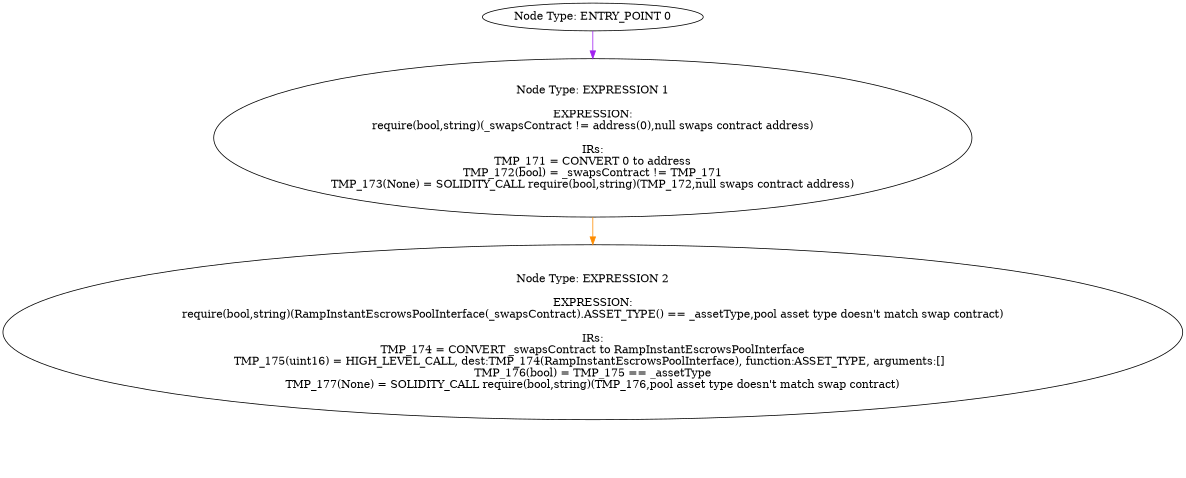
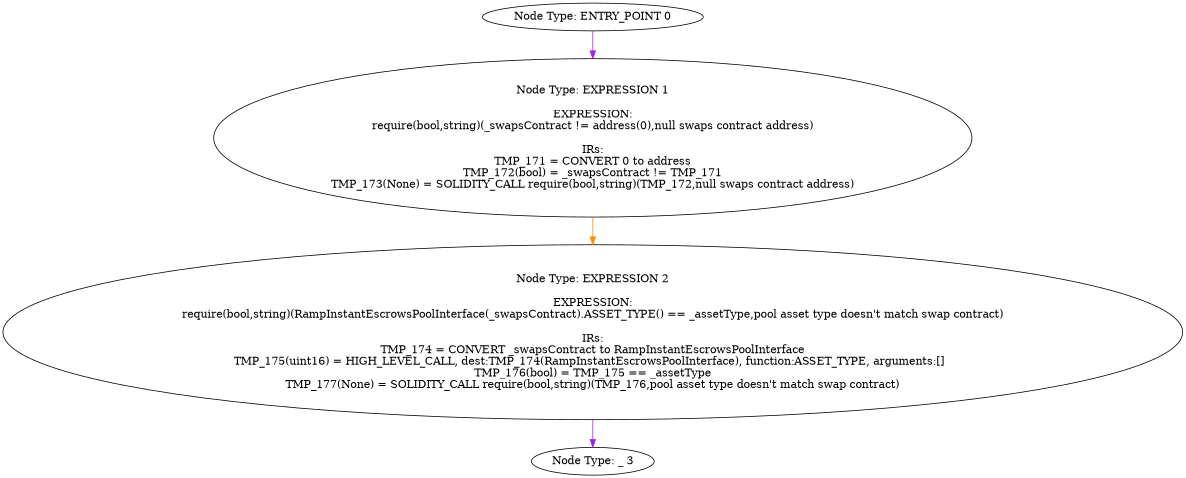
node "Node Type: _ 3": added
